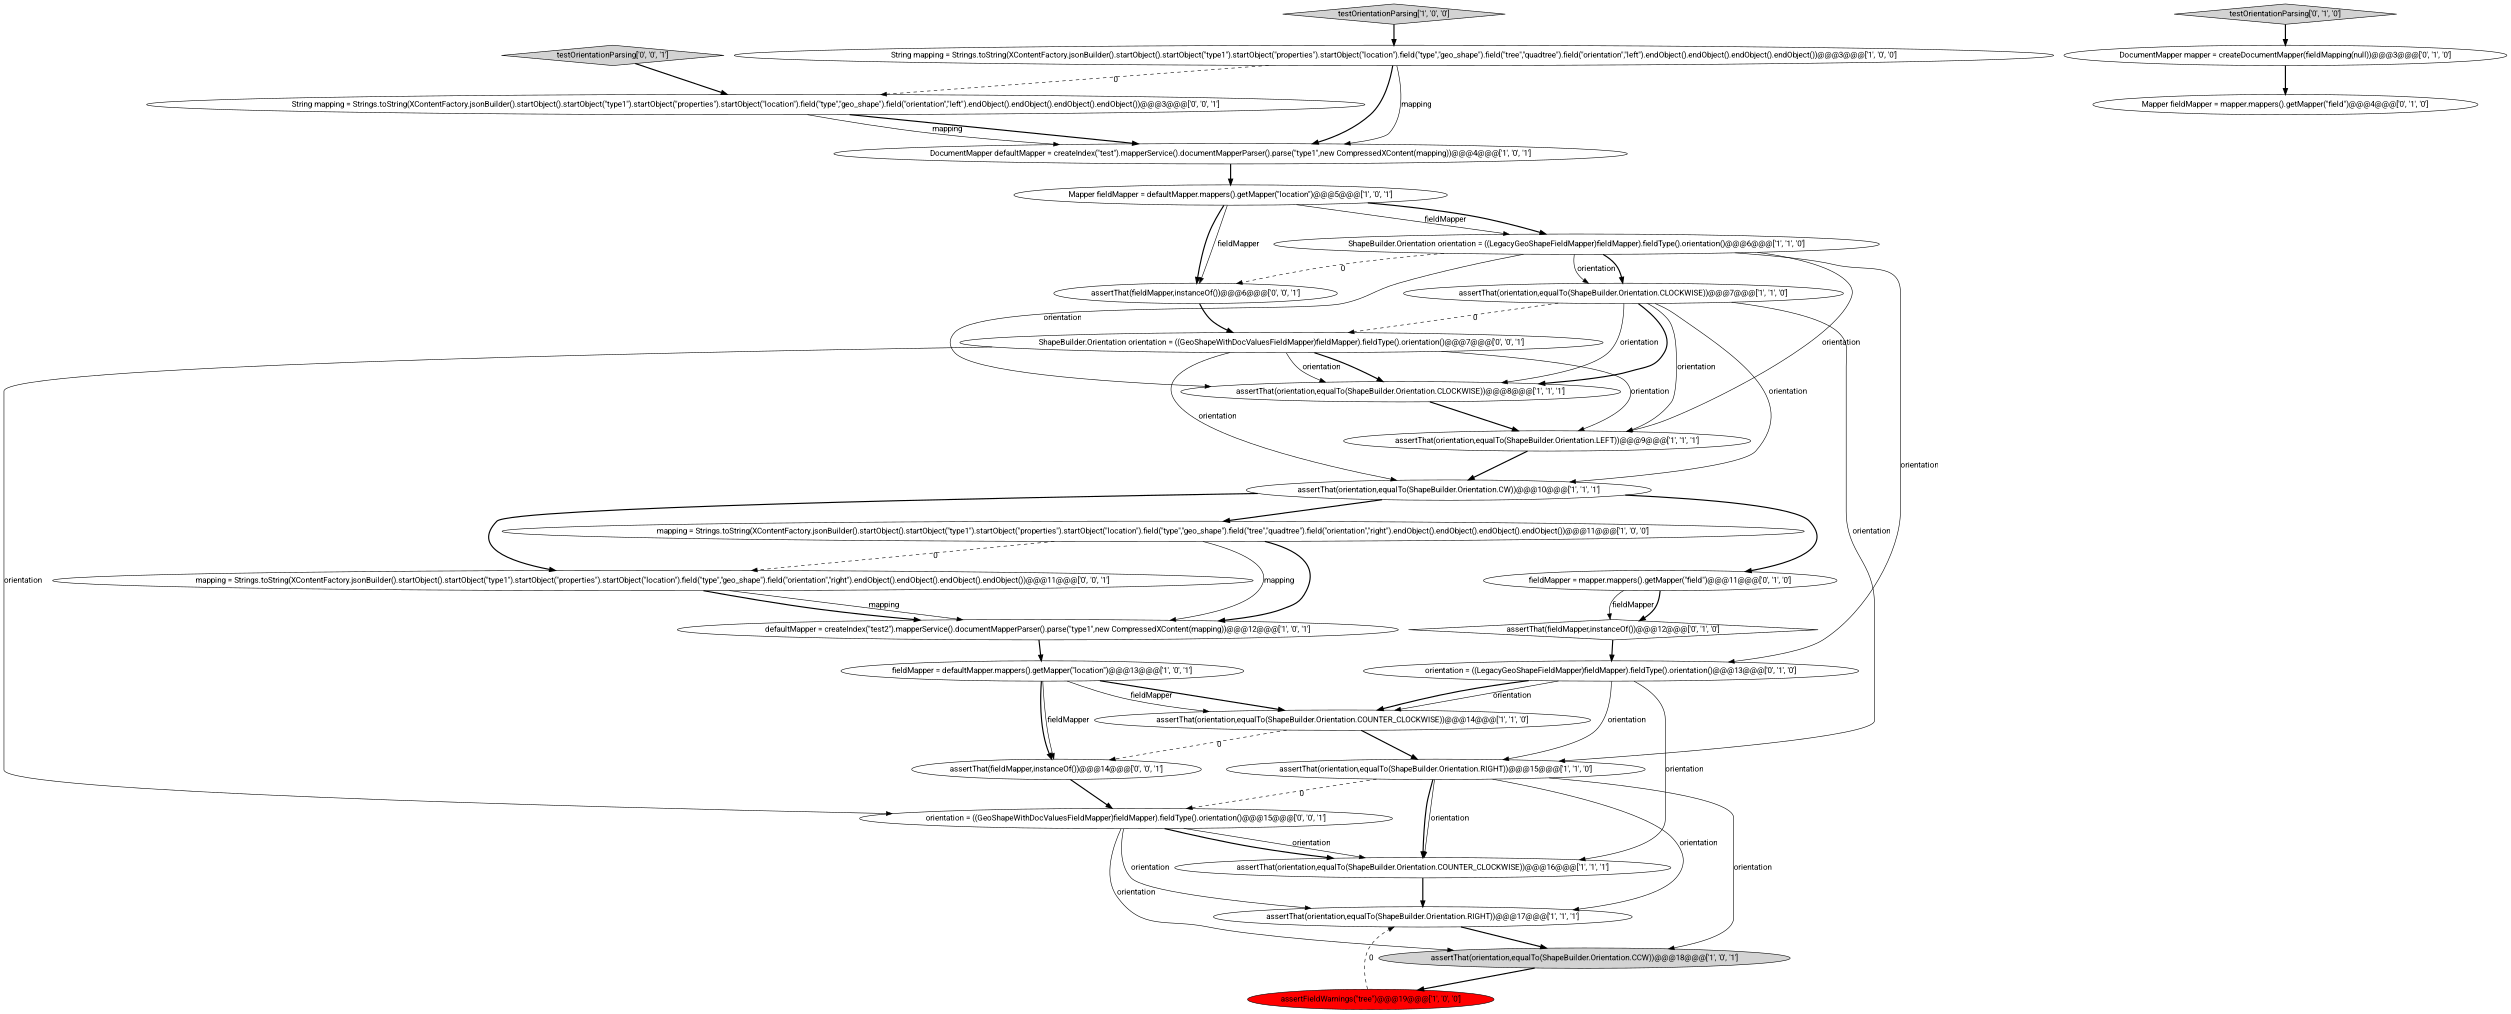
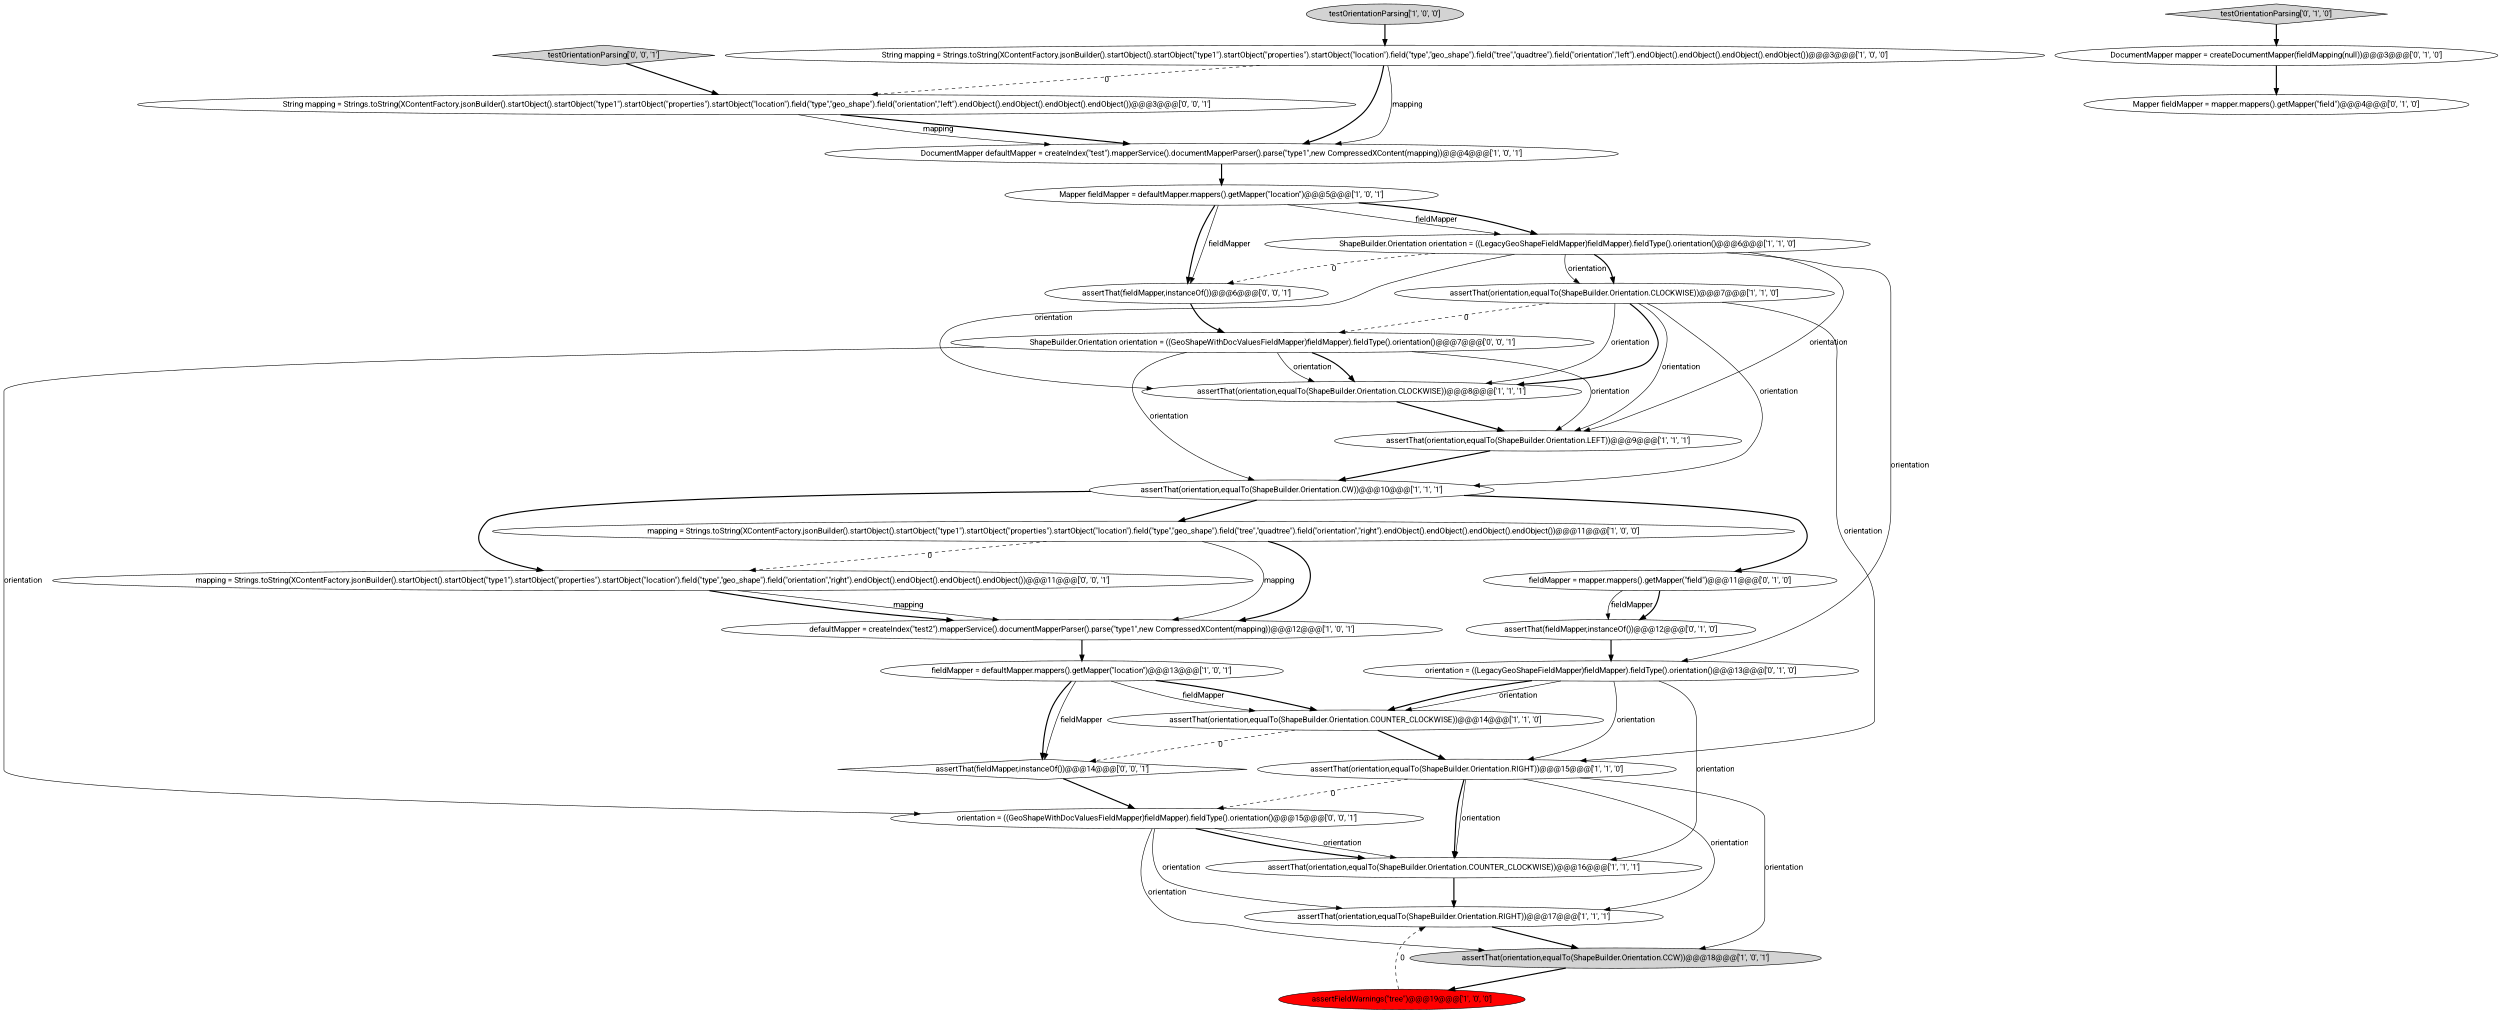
node "testOrientationParsing['1', '0', '0']": shape diamond -> ellipse
node "assertThat(fieldMapper,instanceOf())@@@12@@@['0', '1', '0']": shape diamond -> ellipse
node "assertThat(fieldMapper,instanceOf())@@@14@@@['0', '0', '1']": shape ellipse -> diamond
